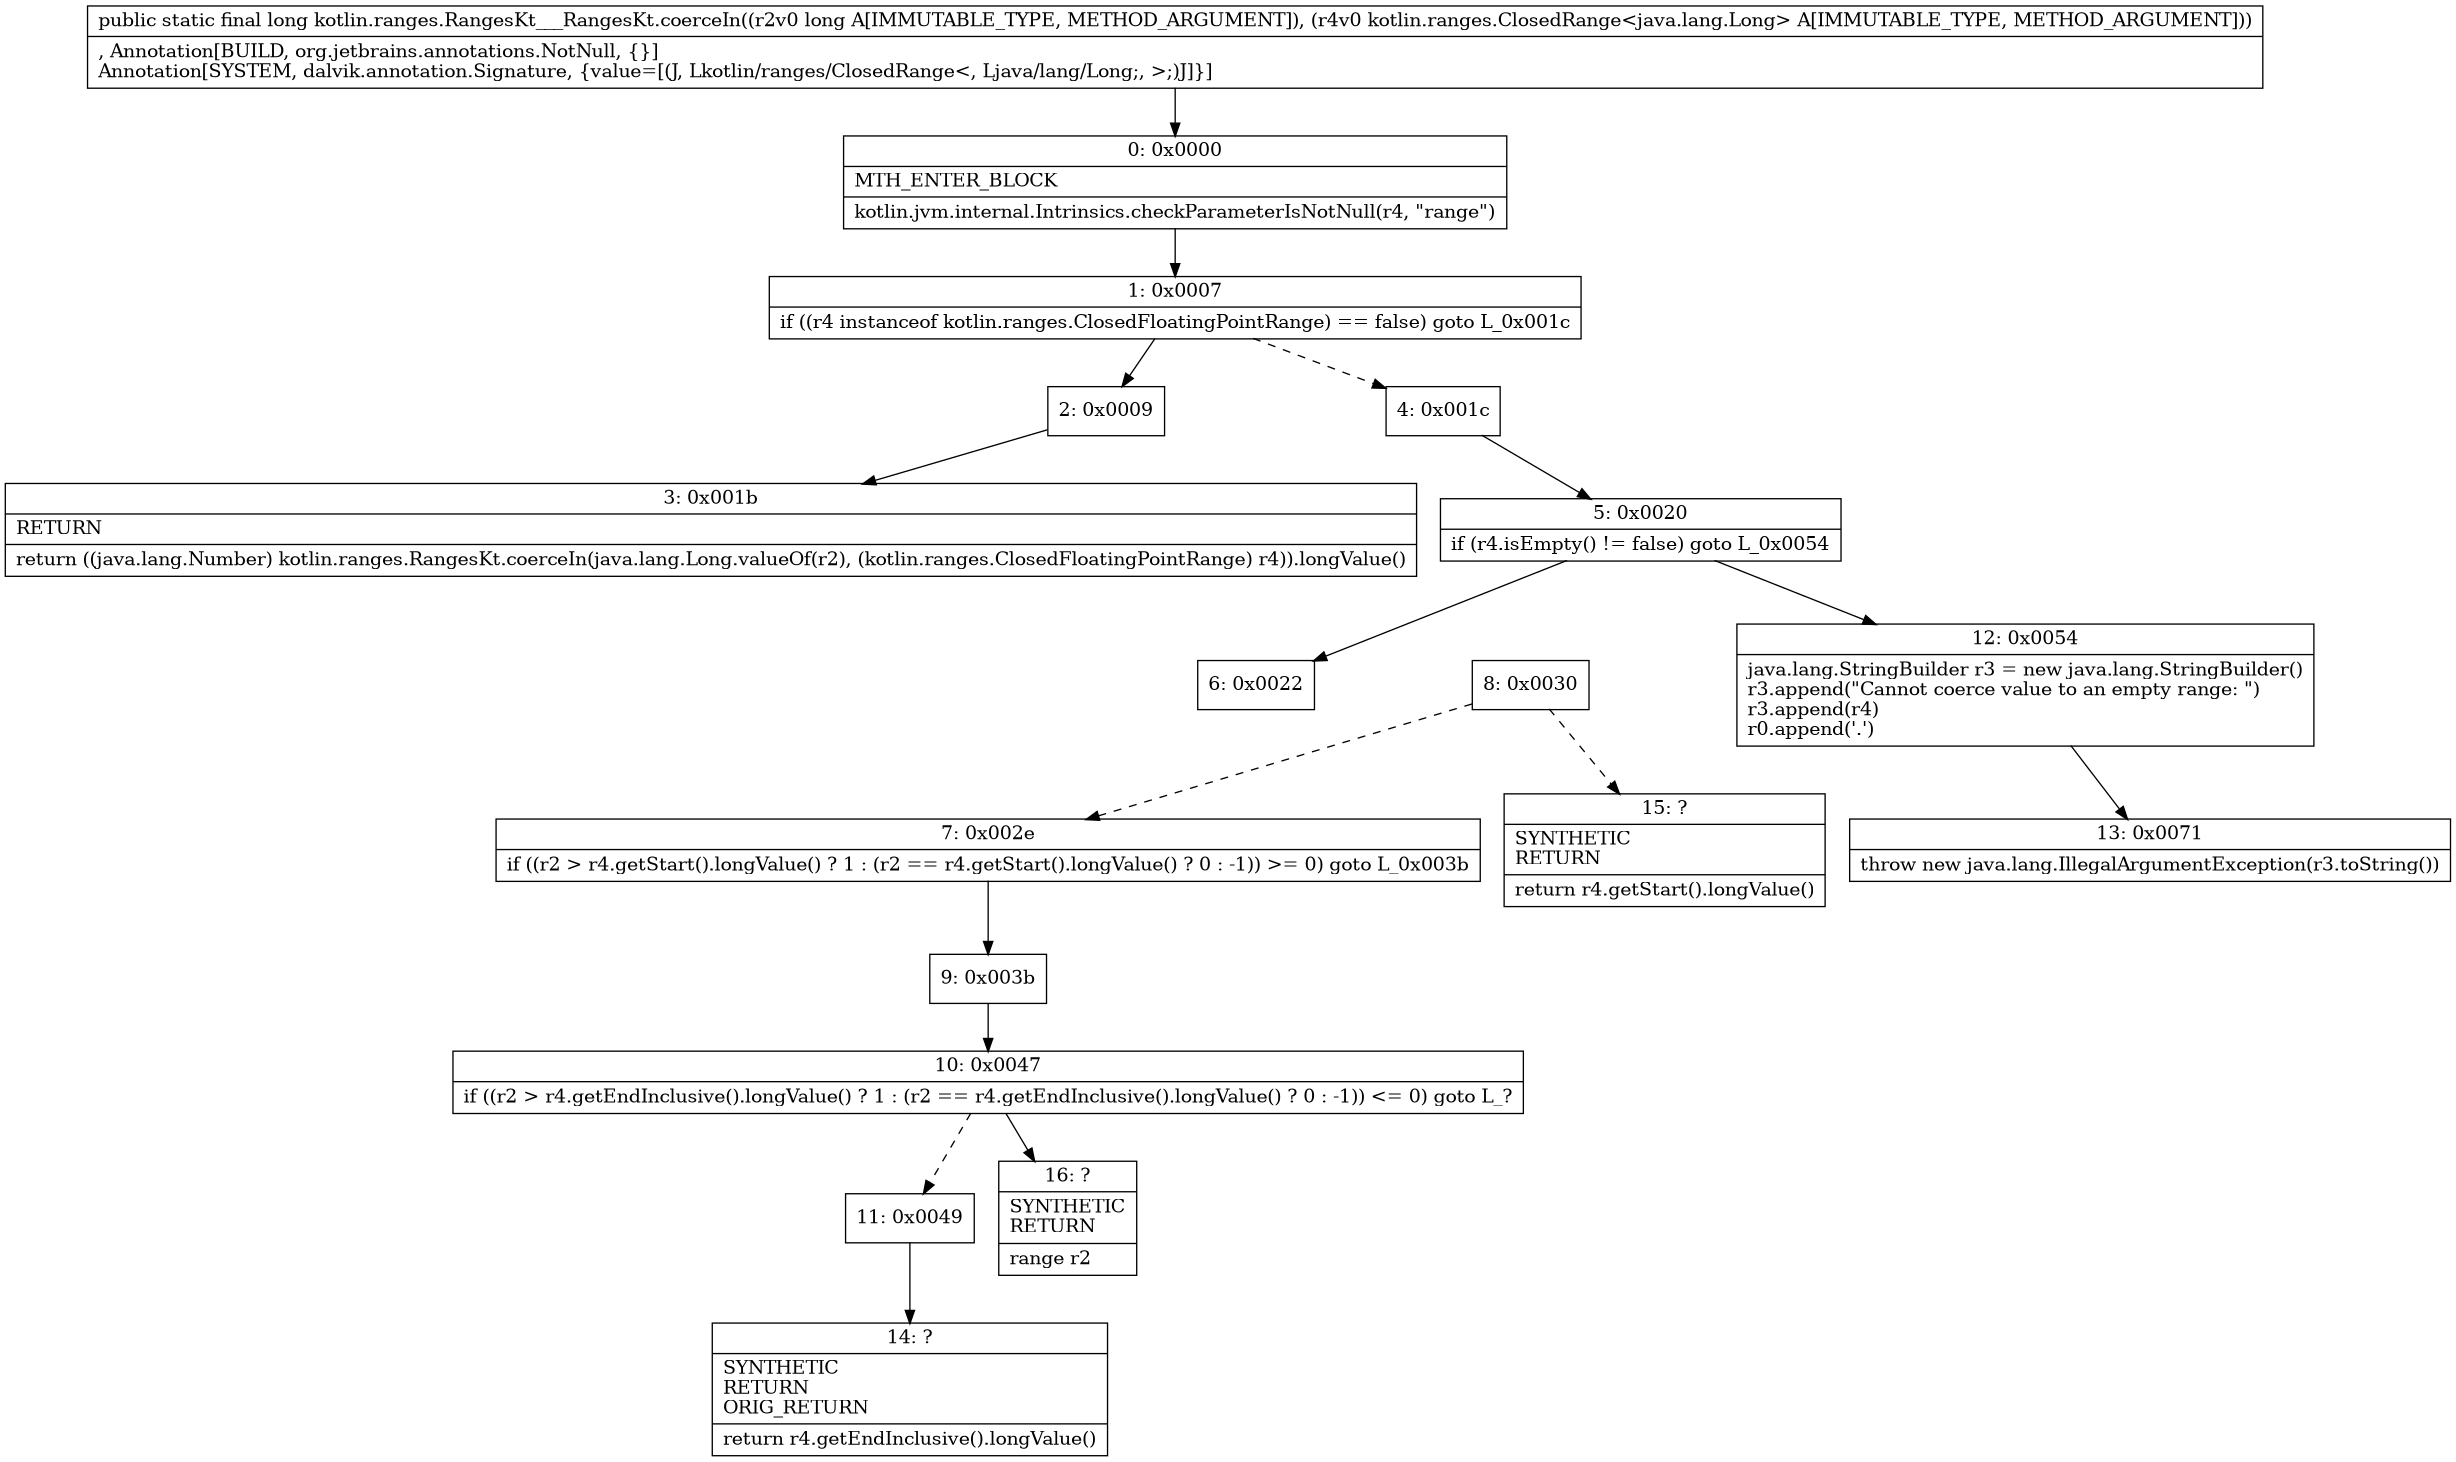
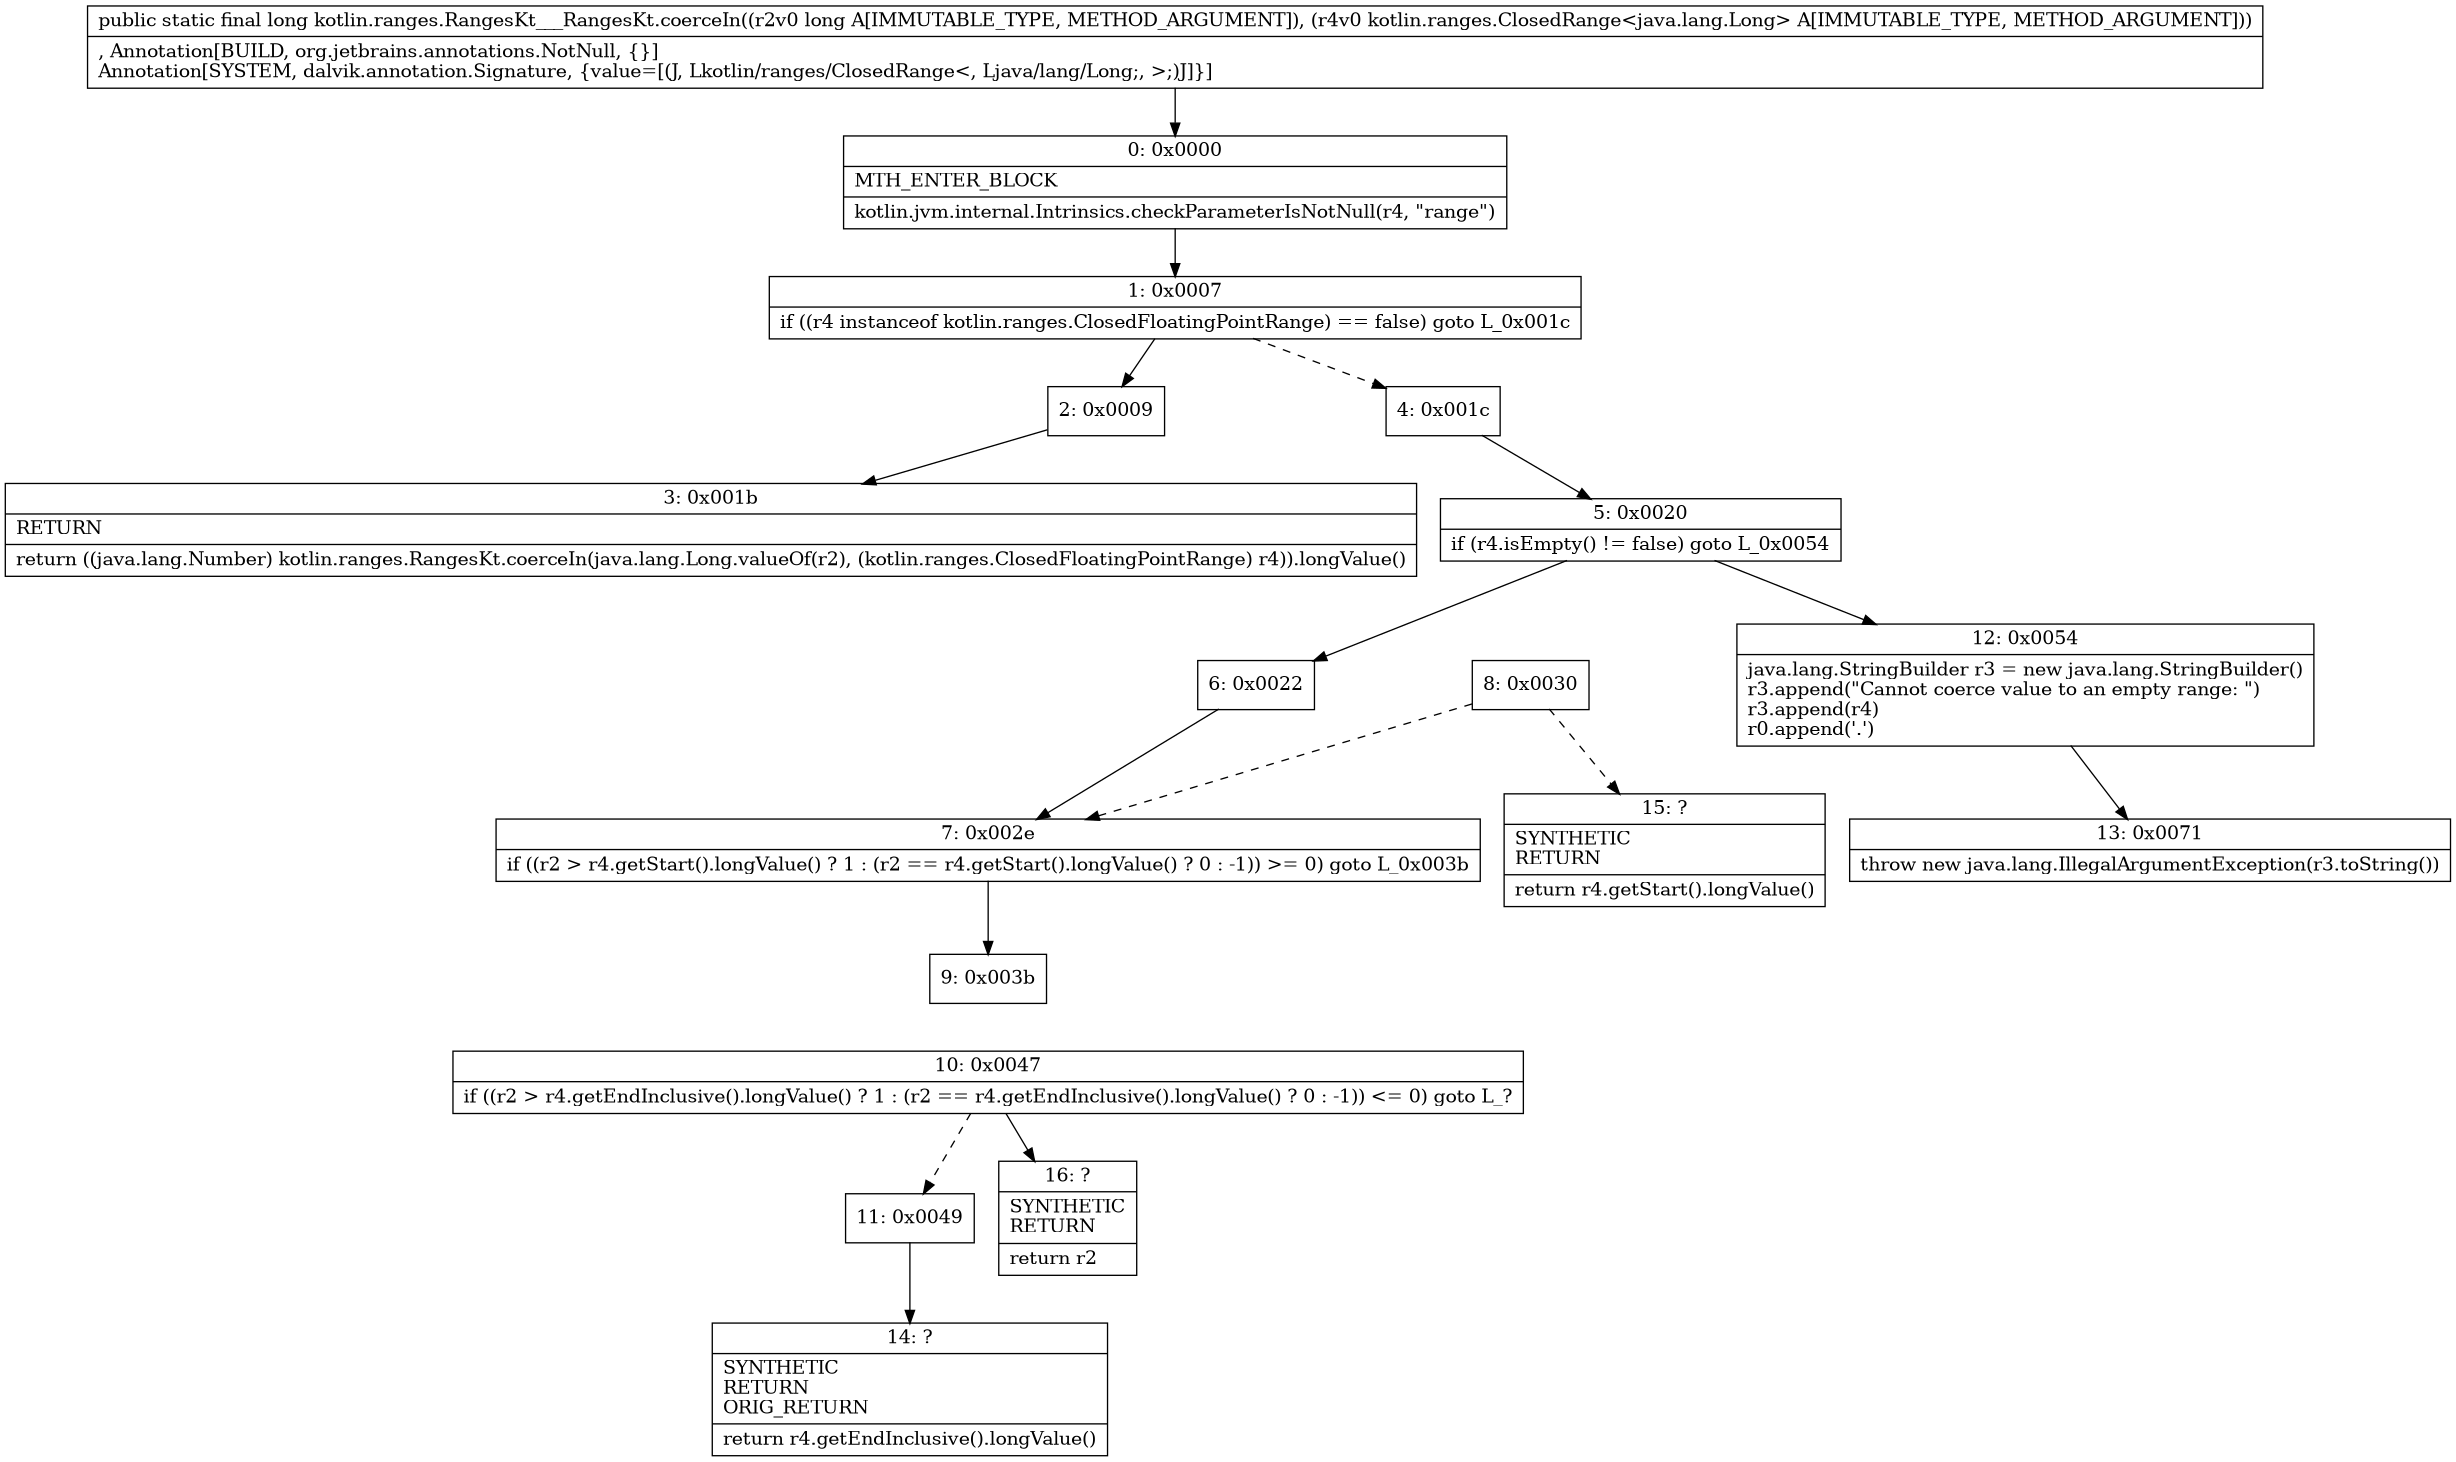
edge "6: 0x0022" -> "7: 0x002e": added
edge "9: 0x003b" -> "10: 0x0047": removed
node "16: ?": text "range r2" -> "return r2"
